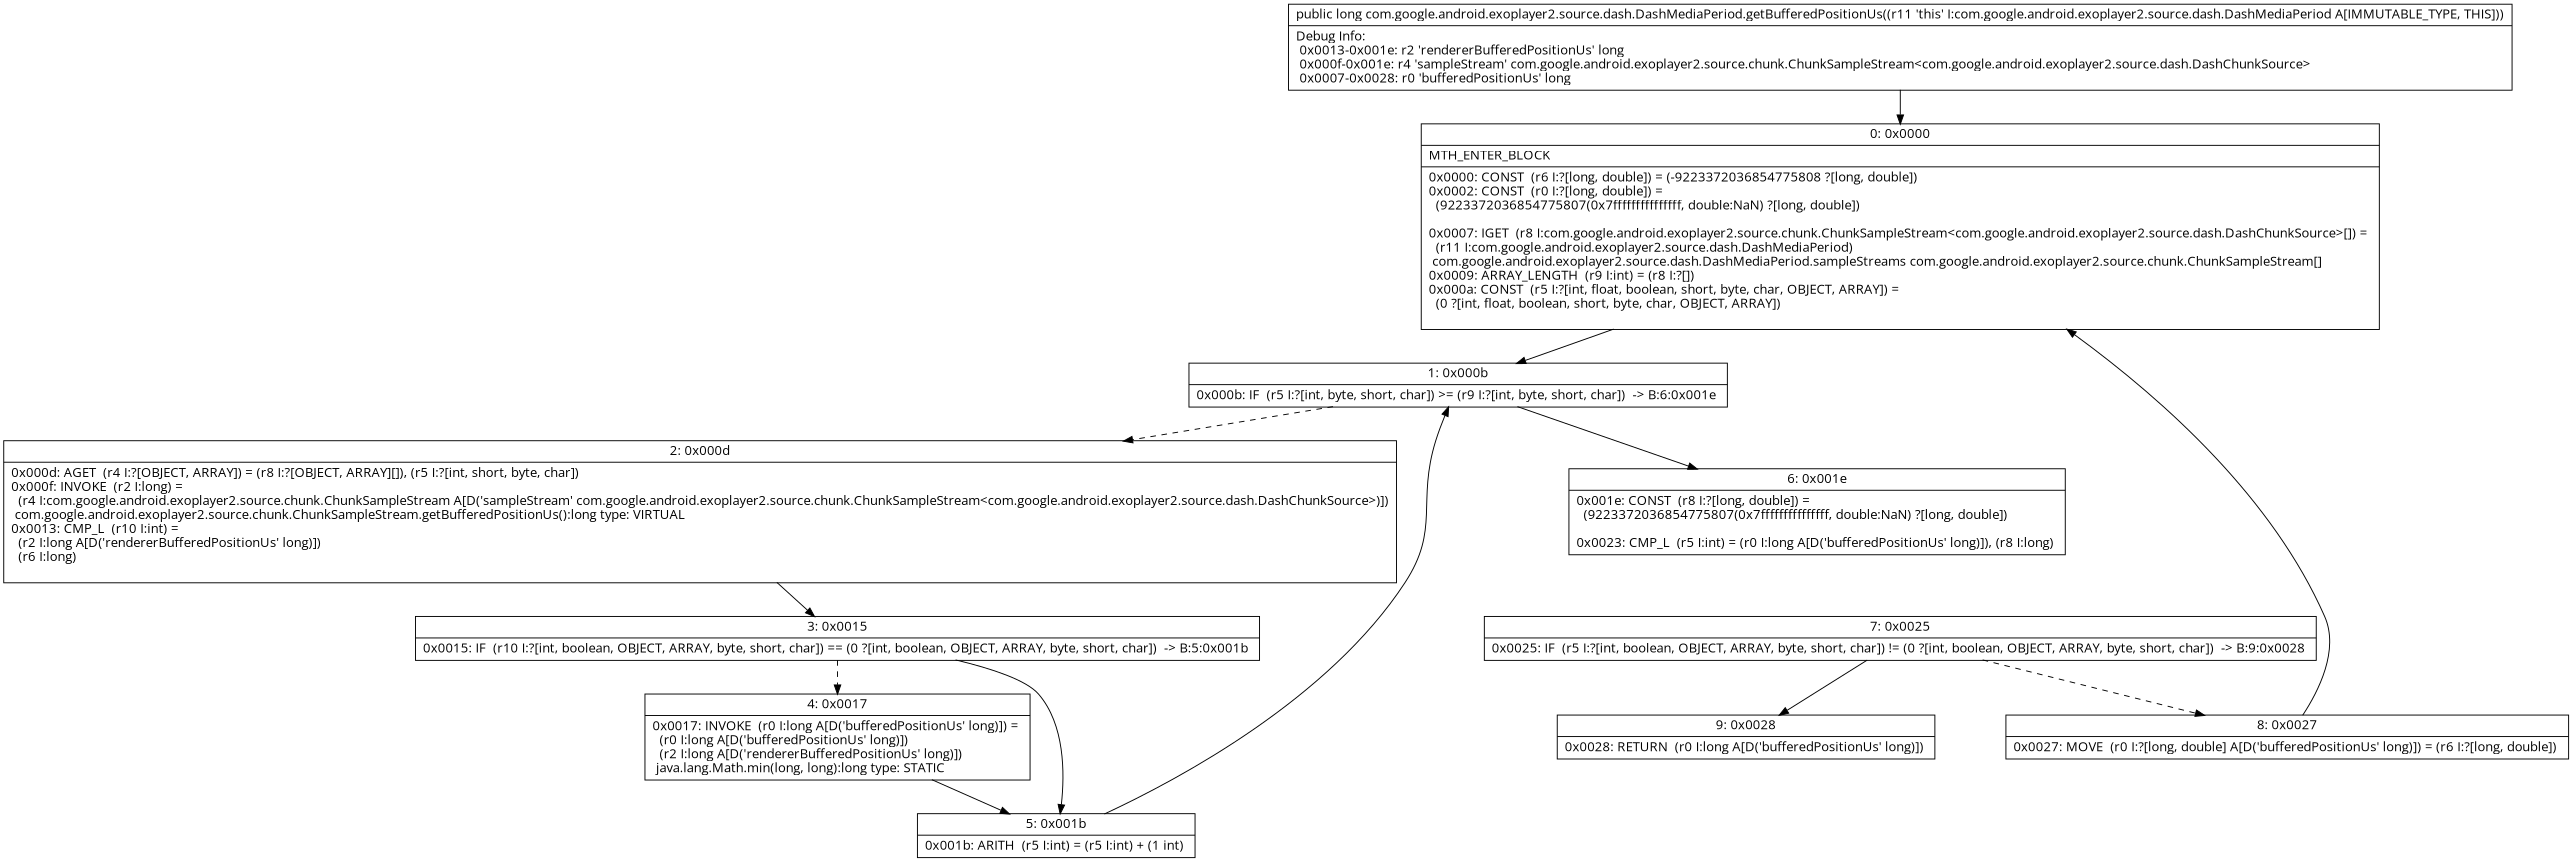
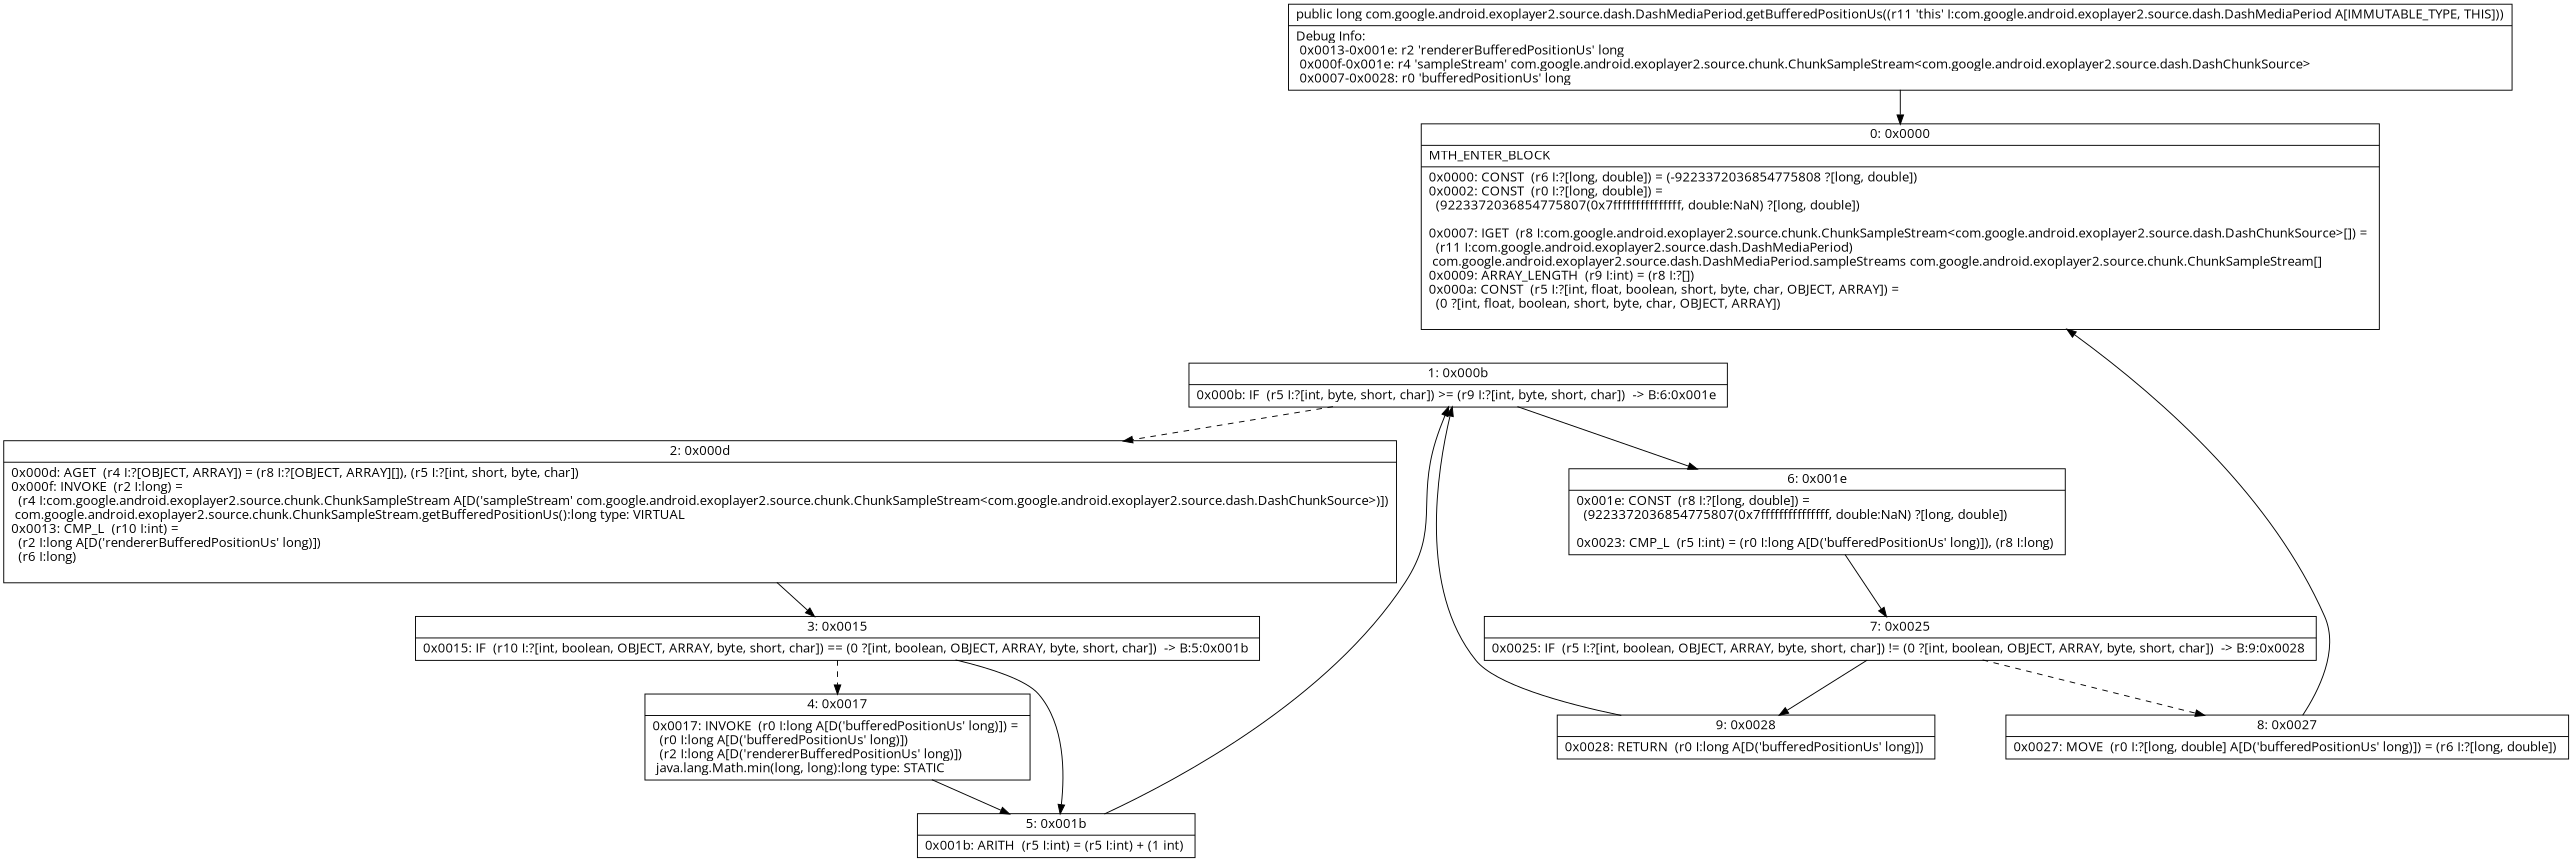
edge "0: 0x0000" -> "1: 0x000b": now "9: 0x0028" -> "1: 0x000b"
edge "6: 0x001e" -> "7: 0x0025": added
